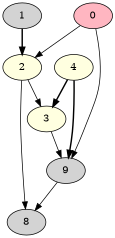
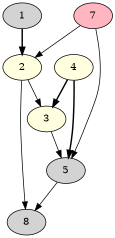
node "0": label "0" -> "7"
node "9": label "9" -> "5"
